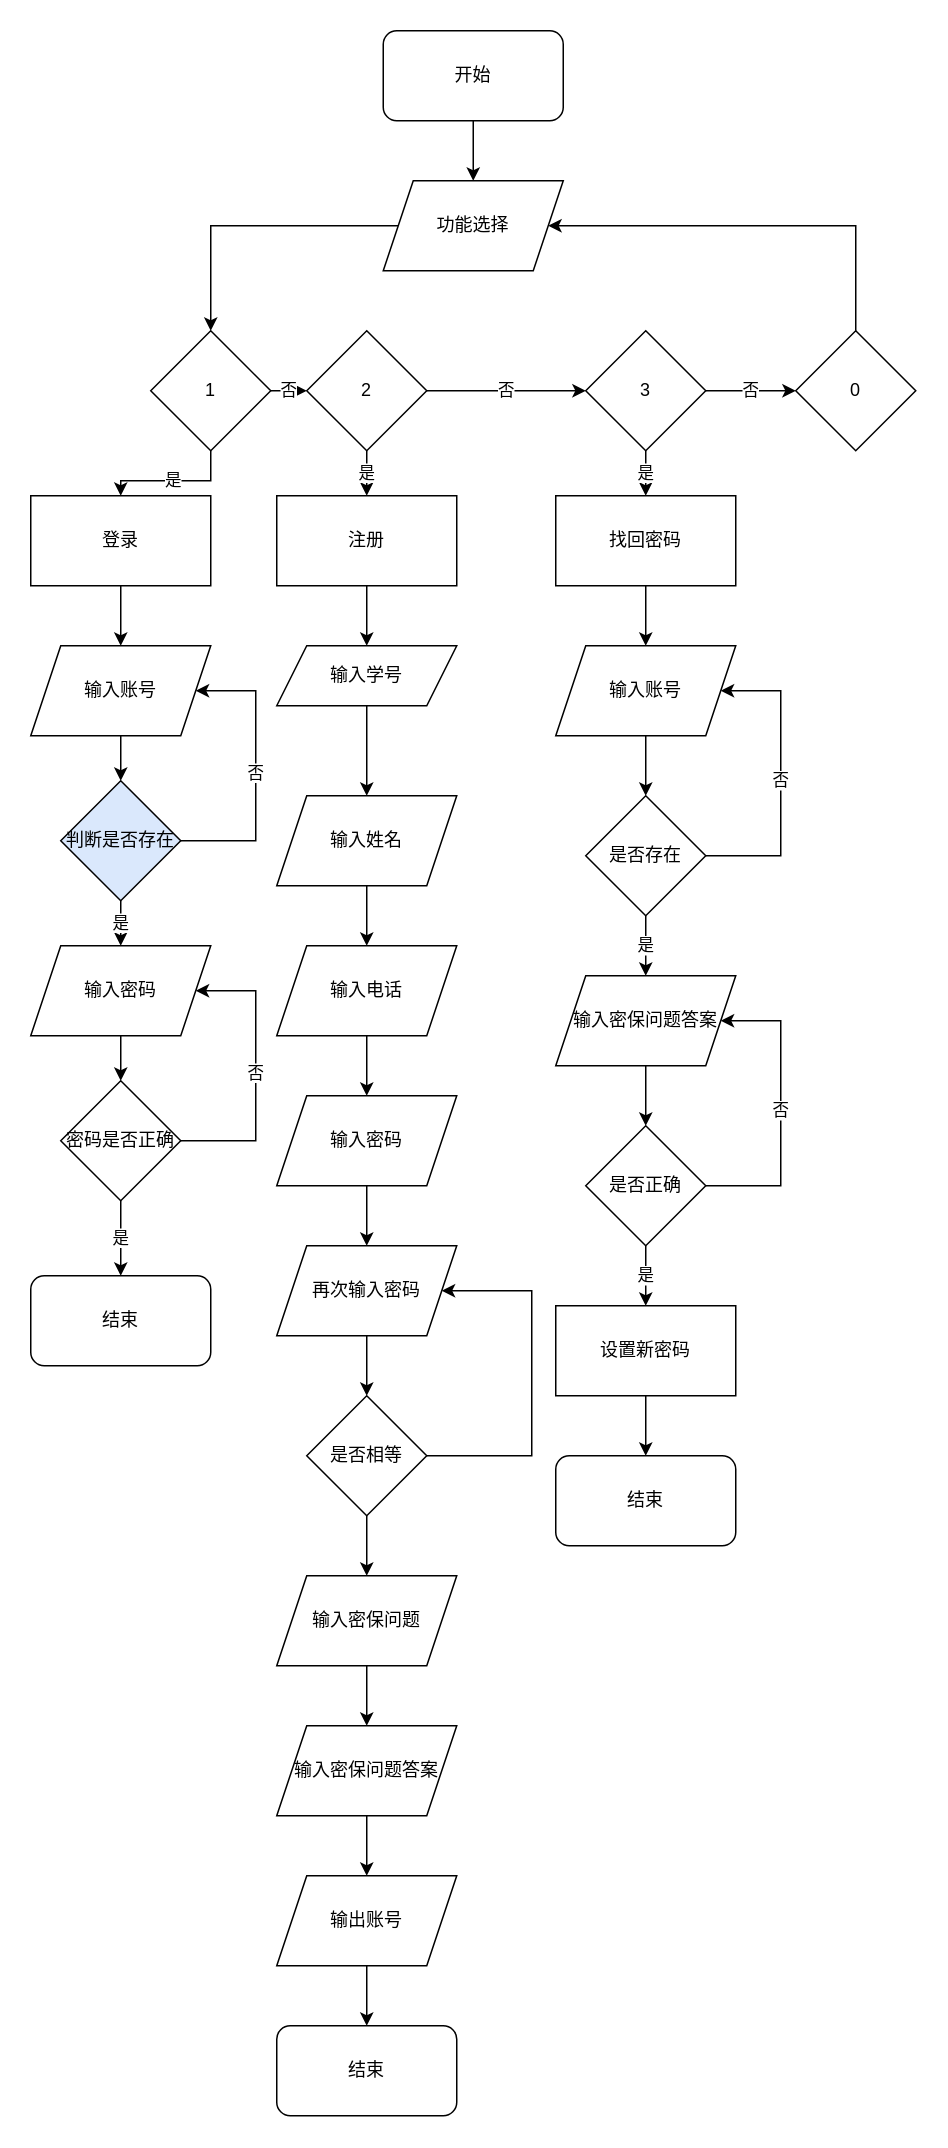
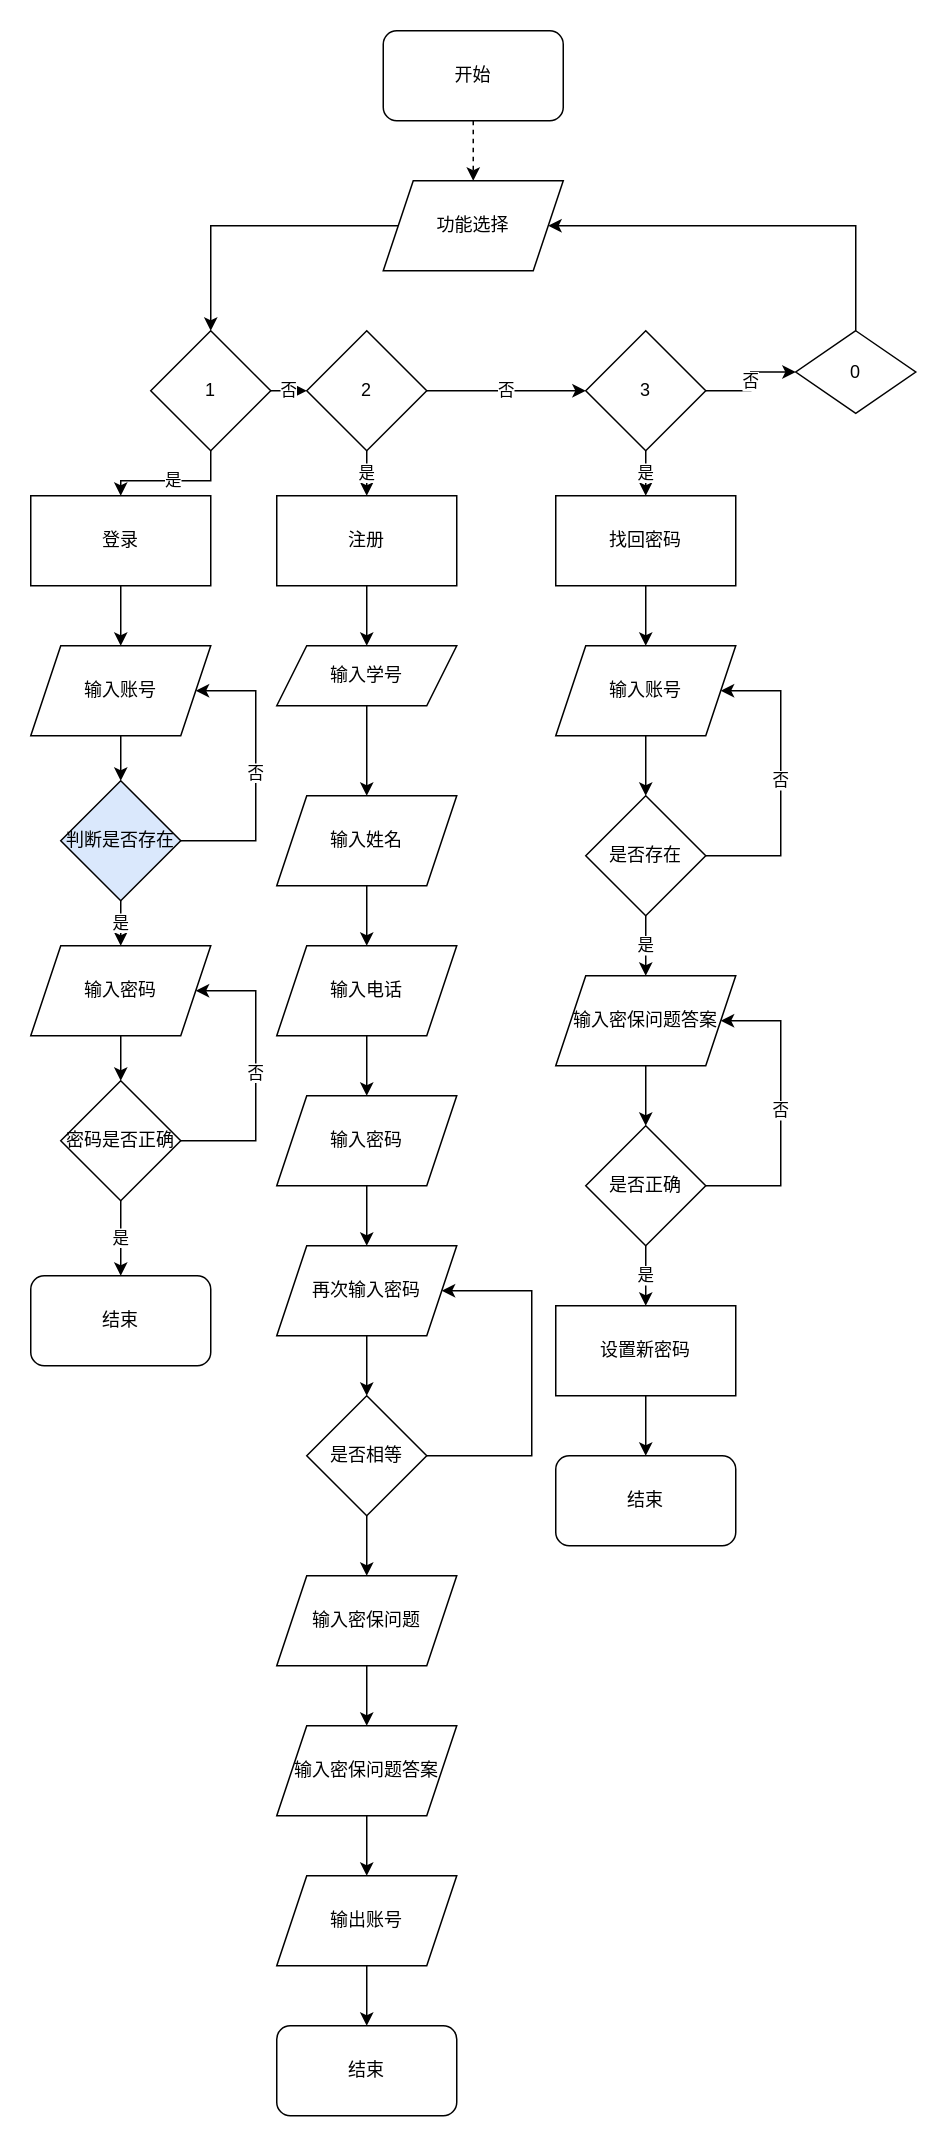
edge "开始" -> "功能选择": style solid -> dashed
node "0": size 120x120 -> 120x83
